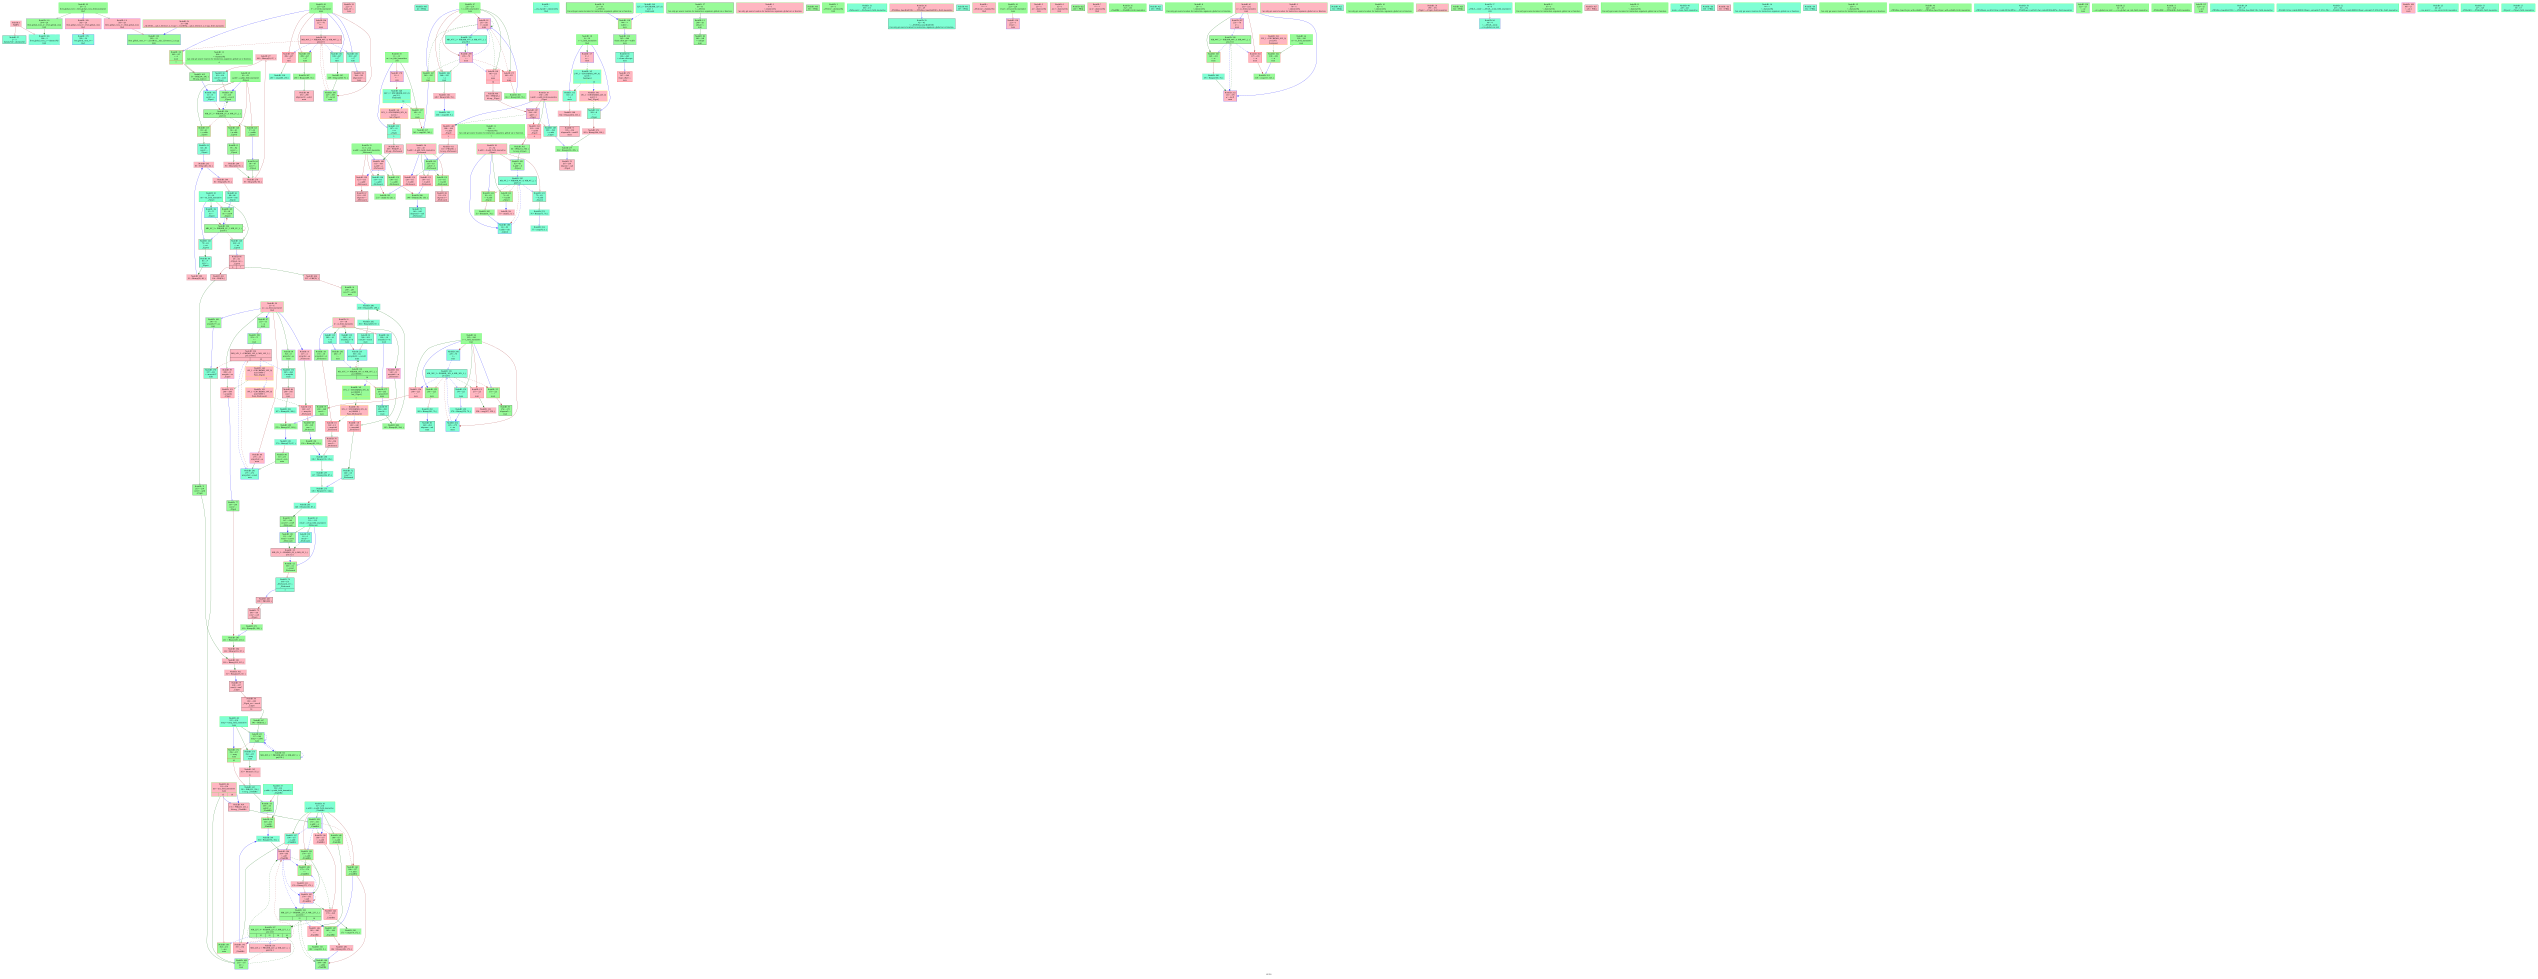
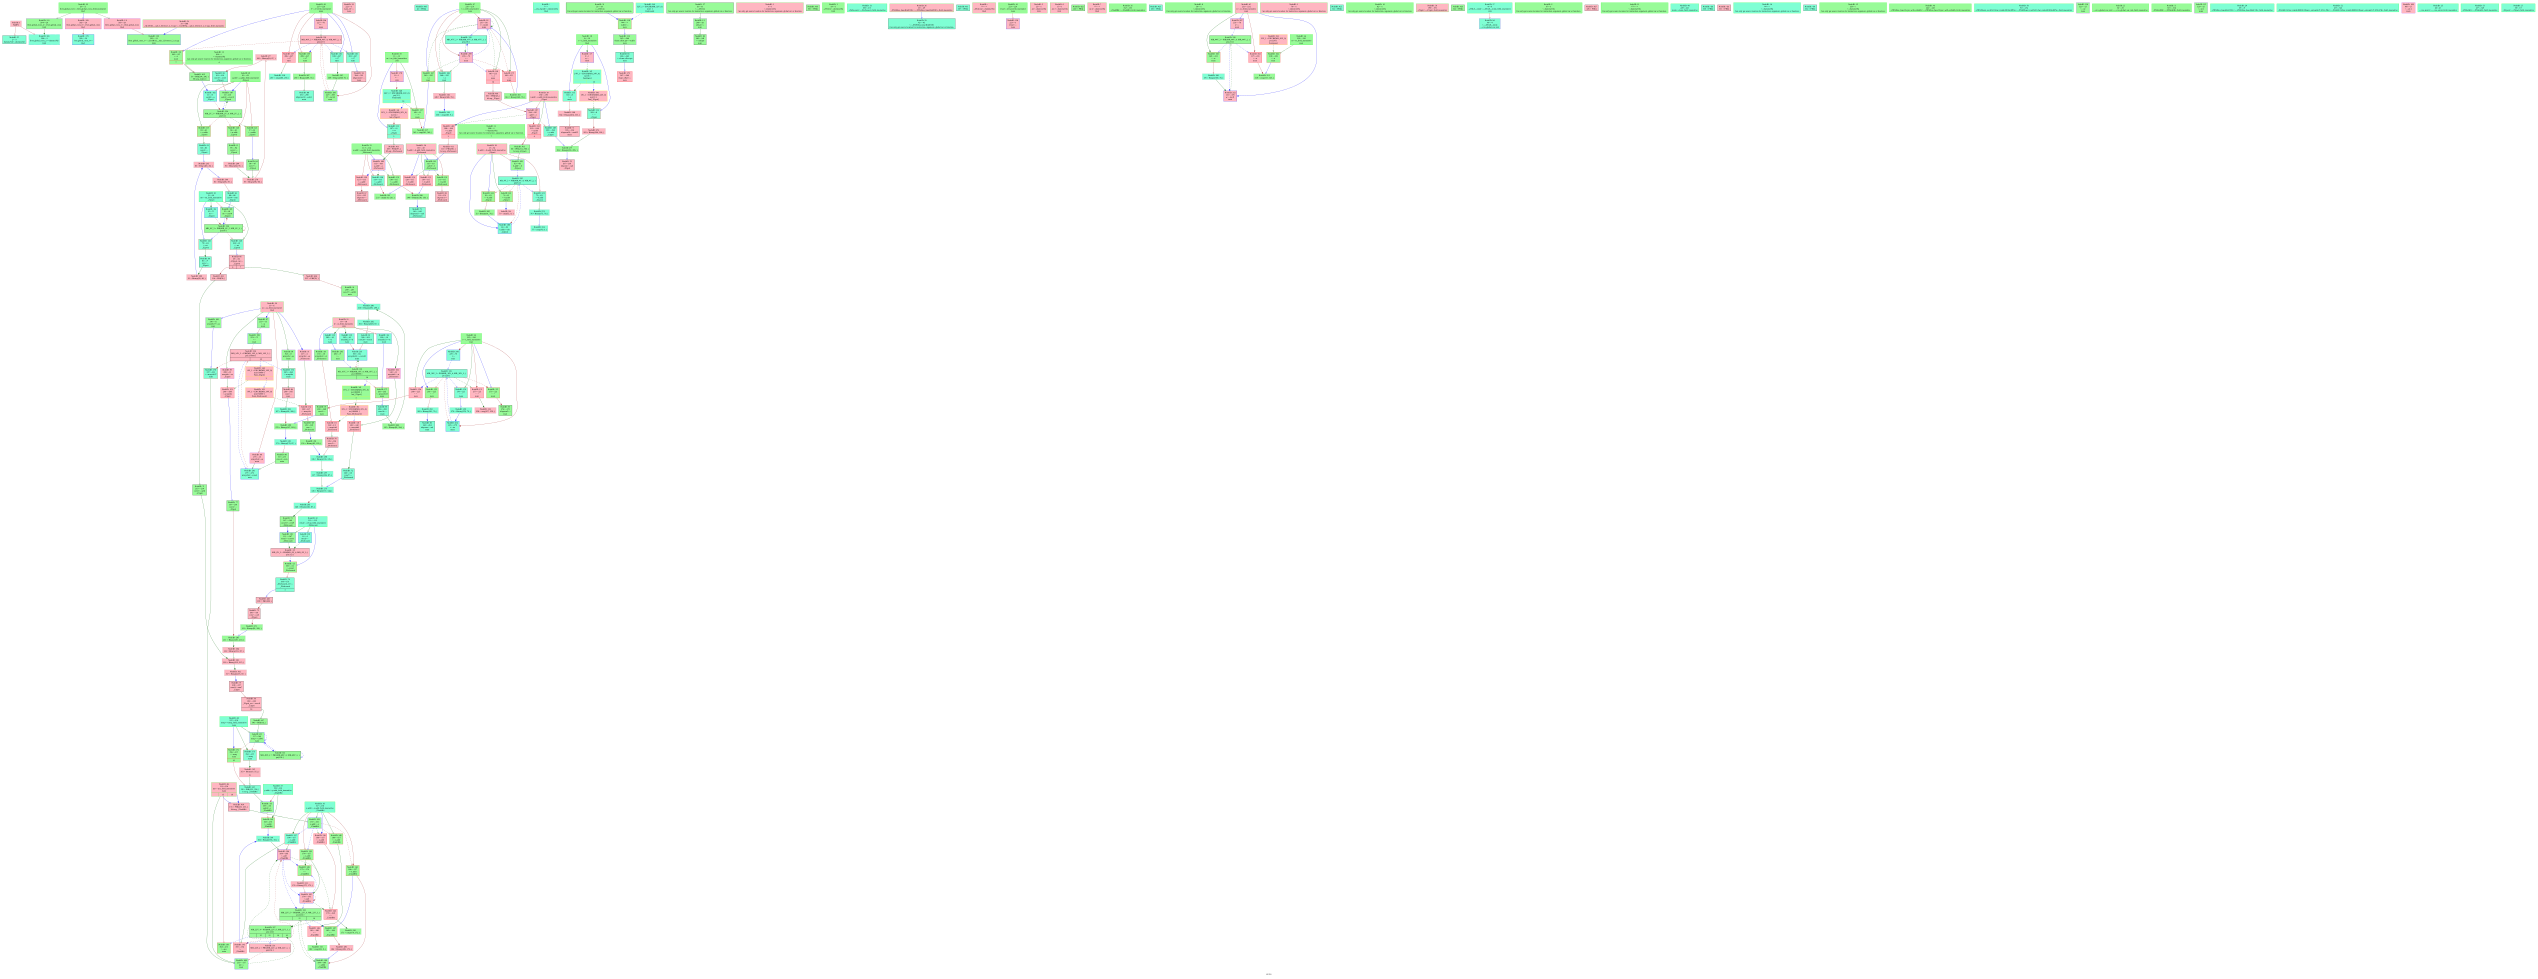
node "NodeID: 88": fillcolor lightpink -> aquamarine
